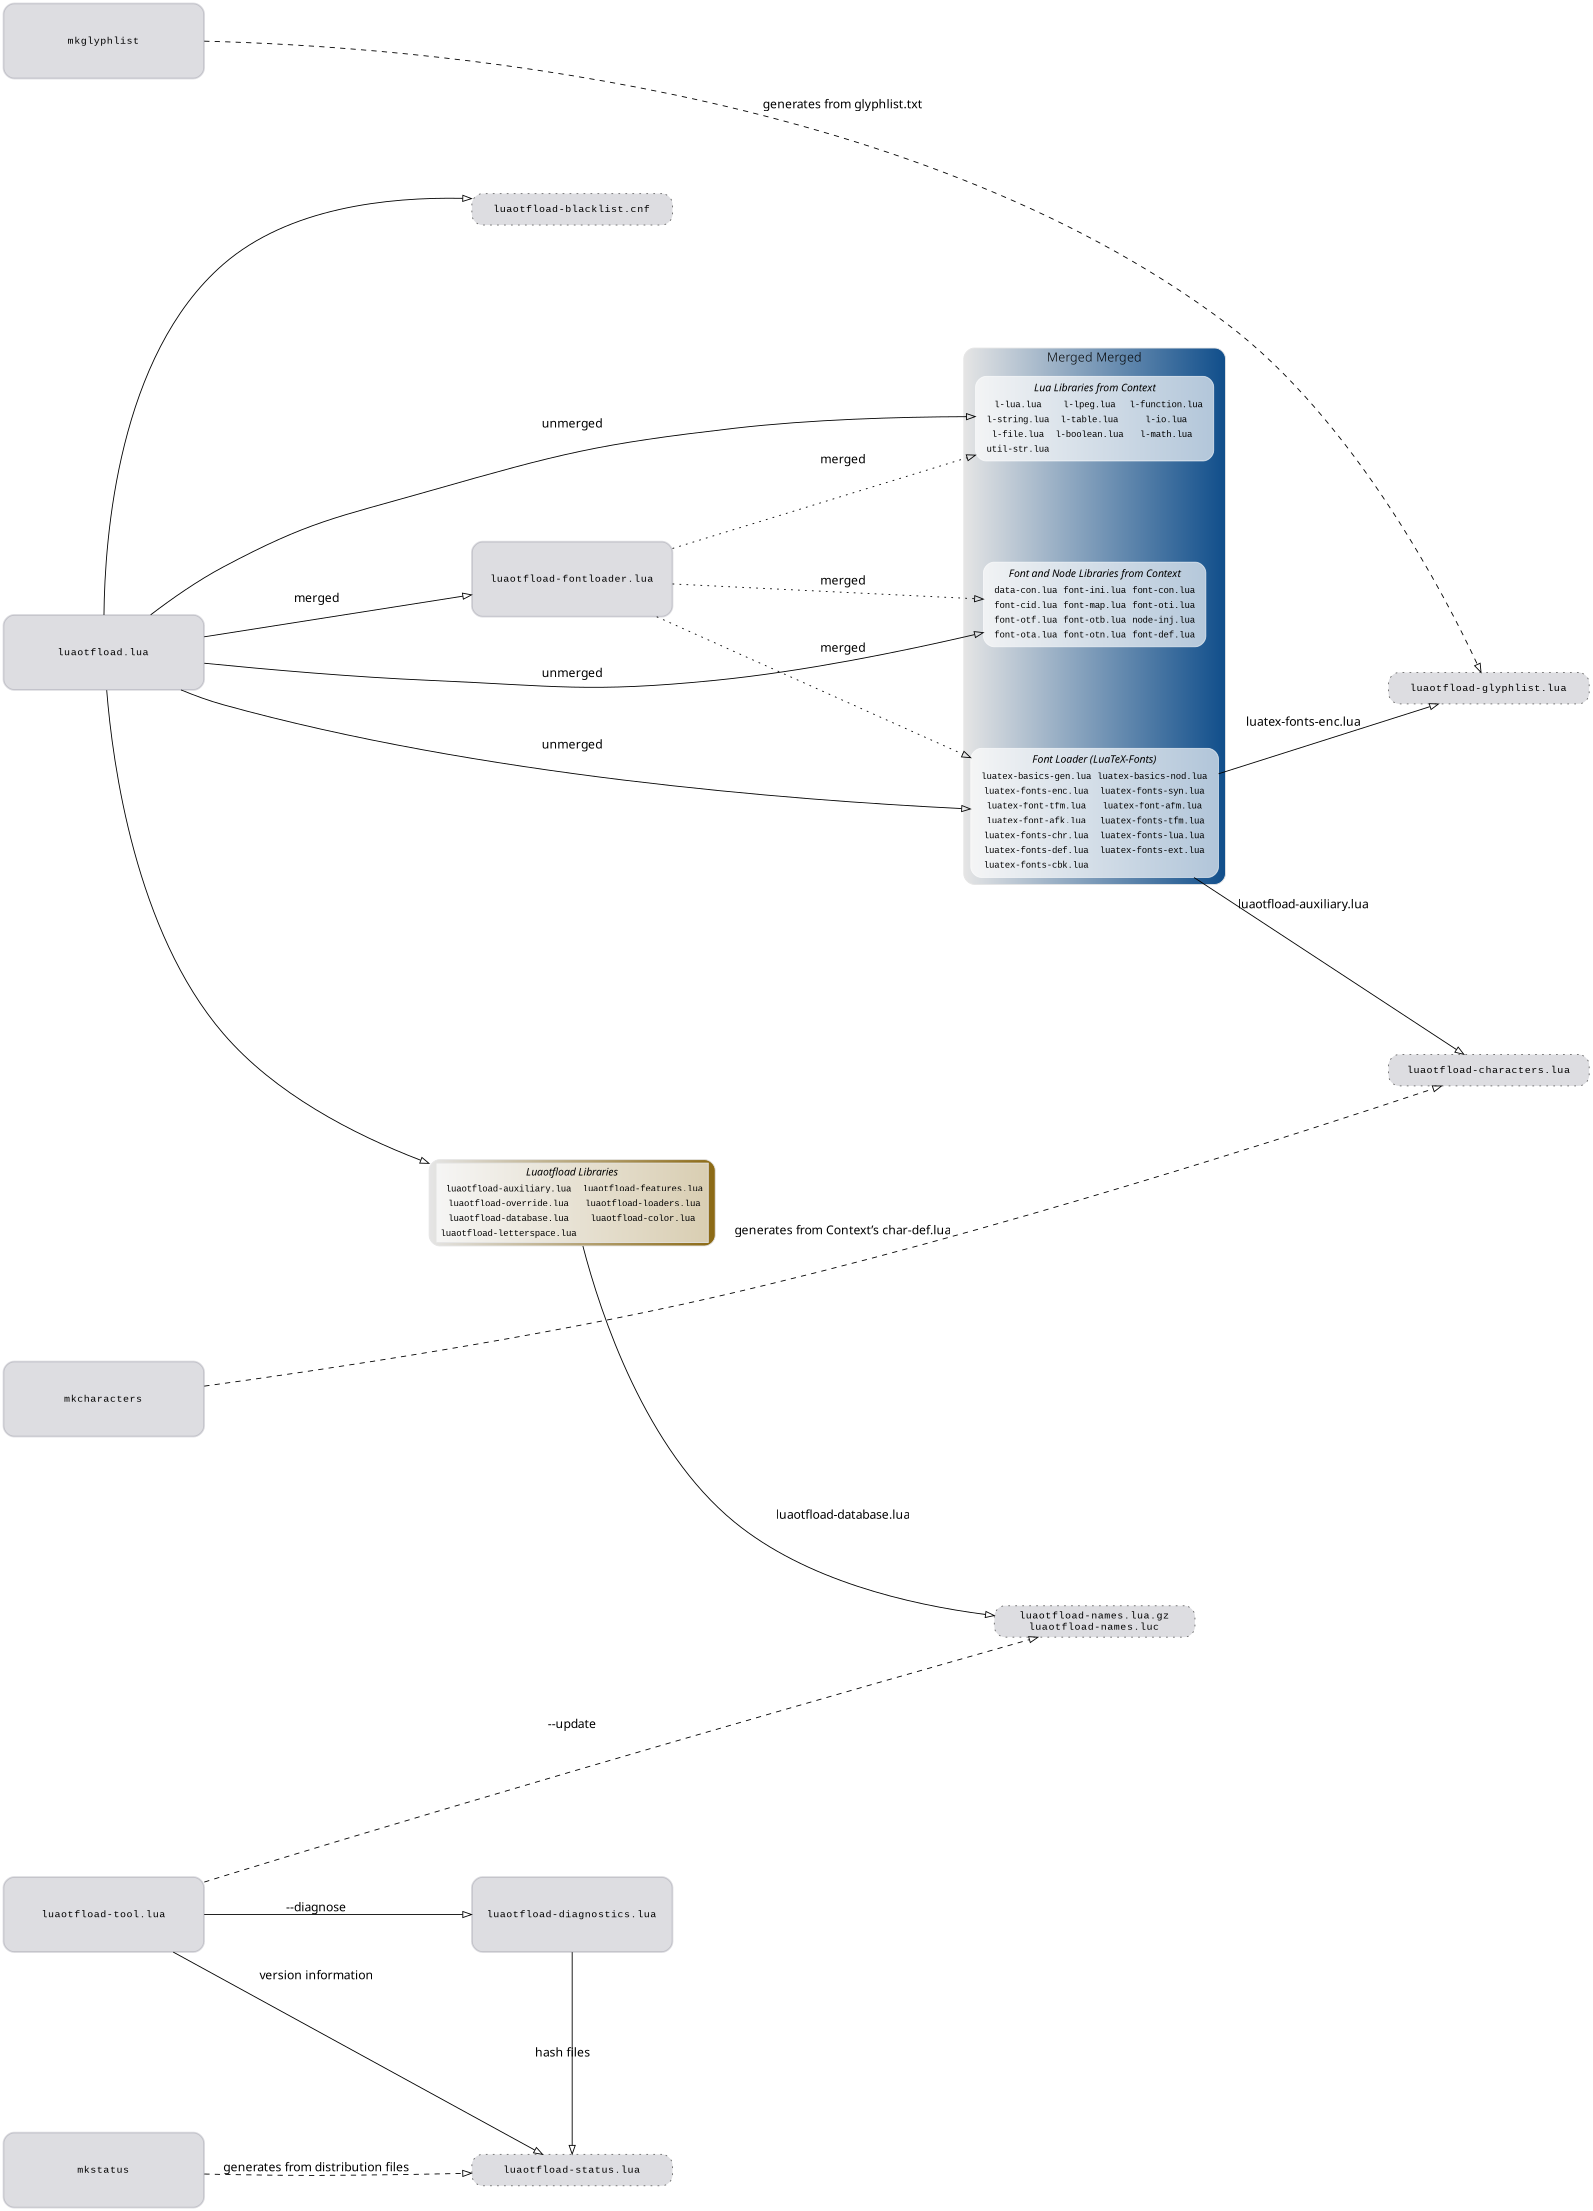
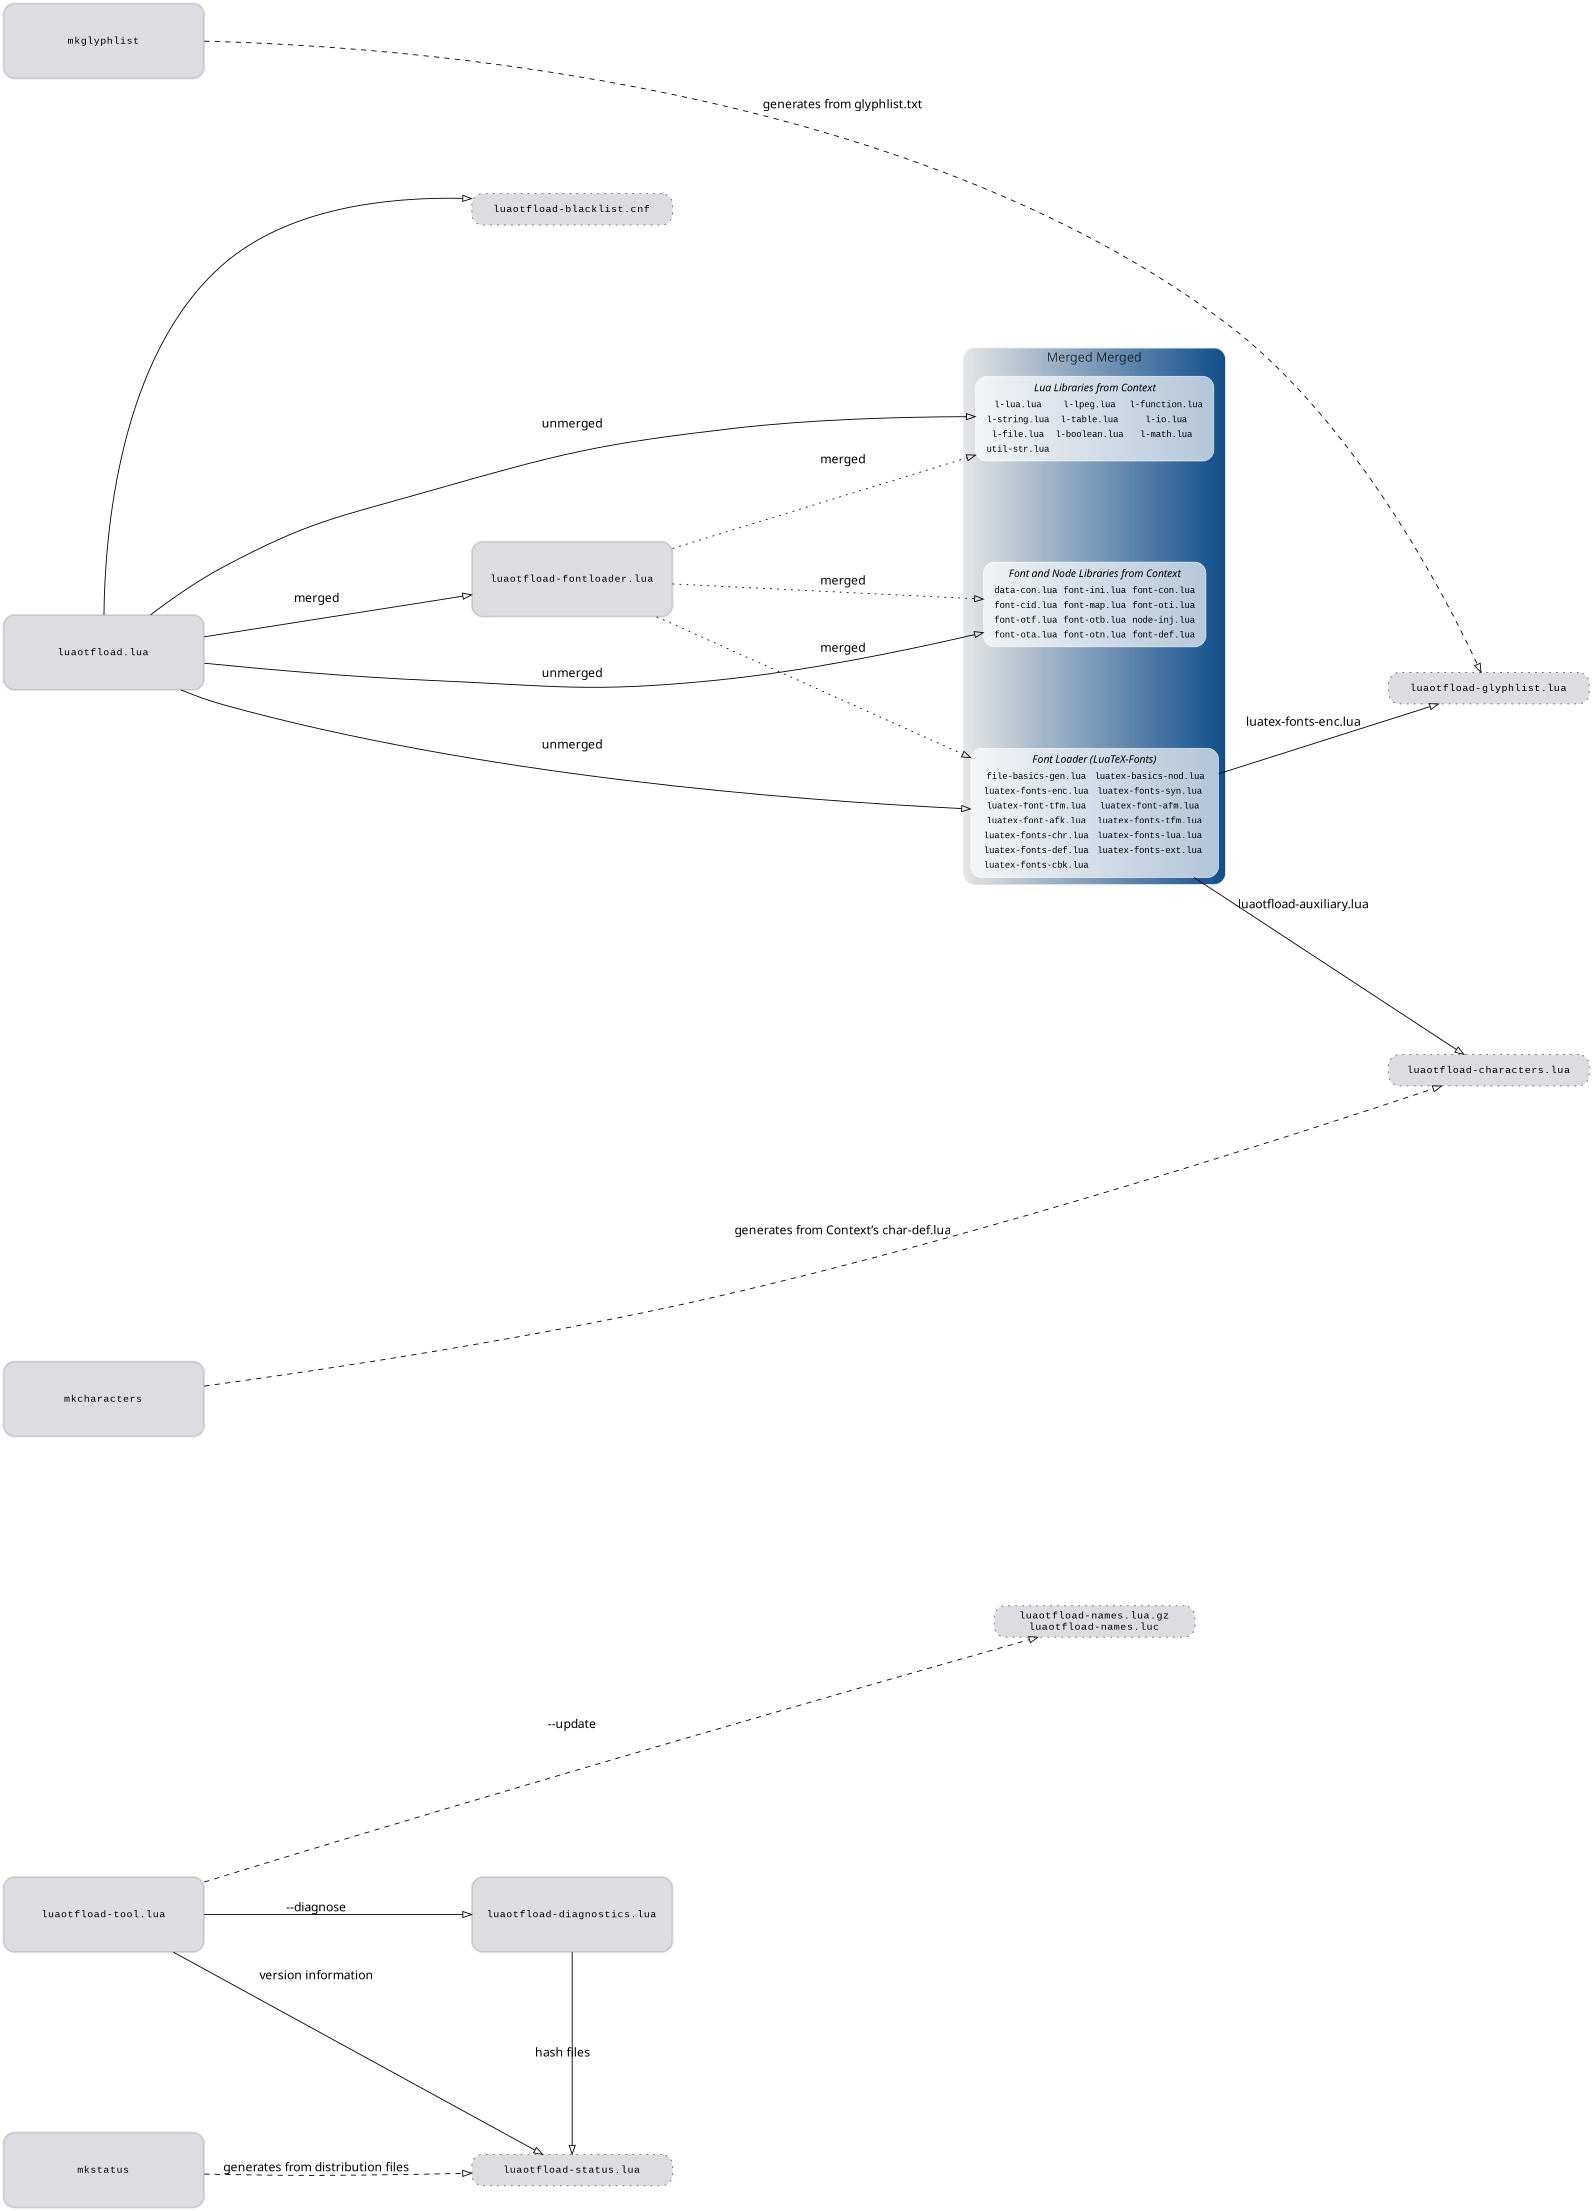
node "Font Loader (LuaTeX-Fonts)": text "luatex-basics-gen.lua" -> "file-basics-gen.lua"
node "Luaotfload Libraries": removed
